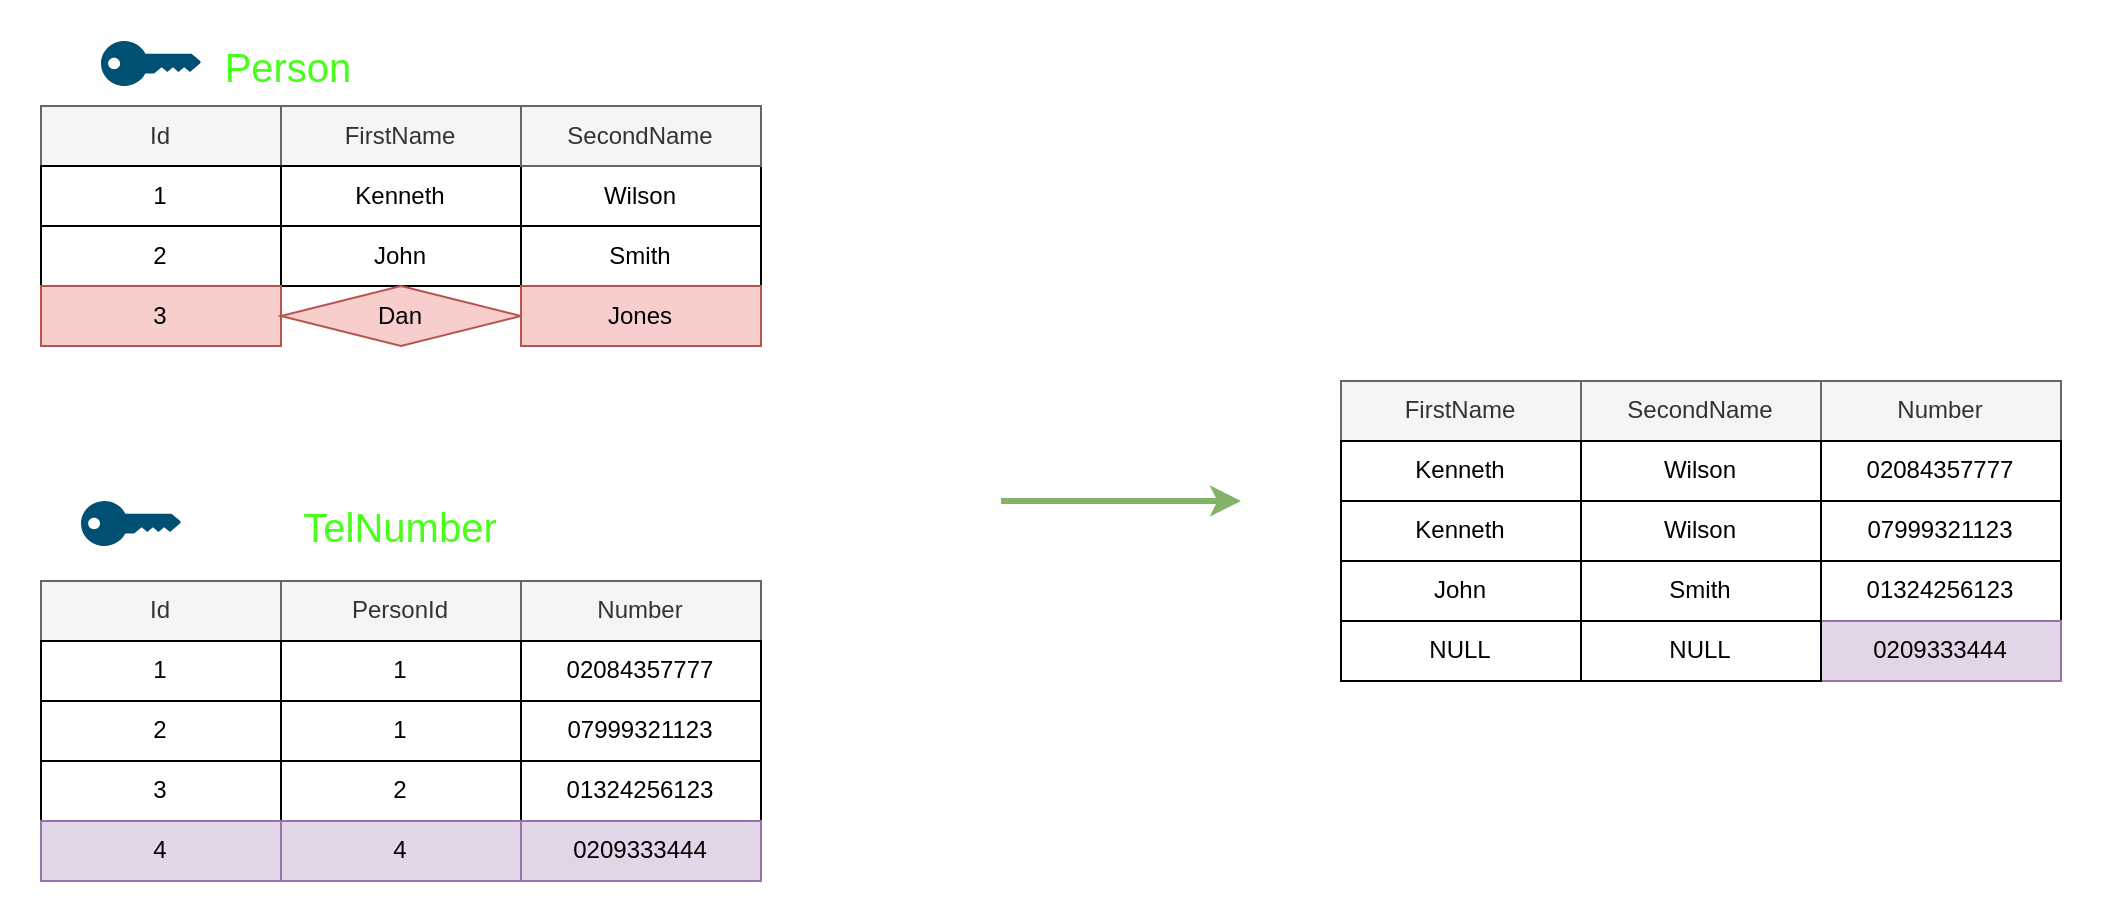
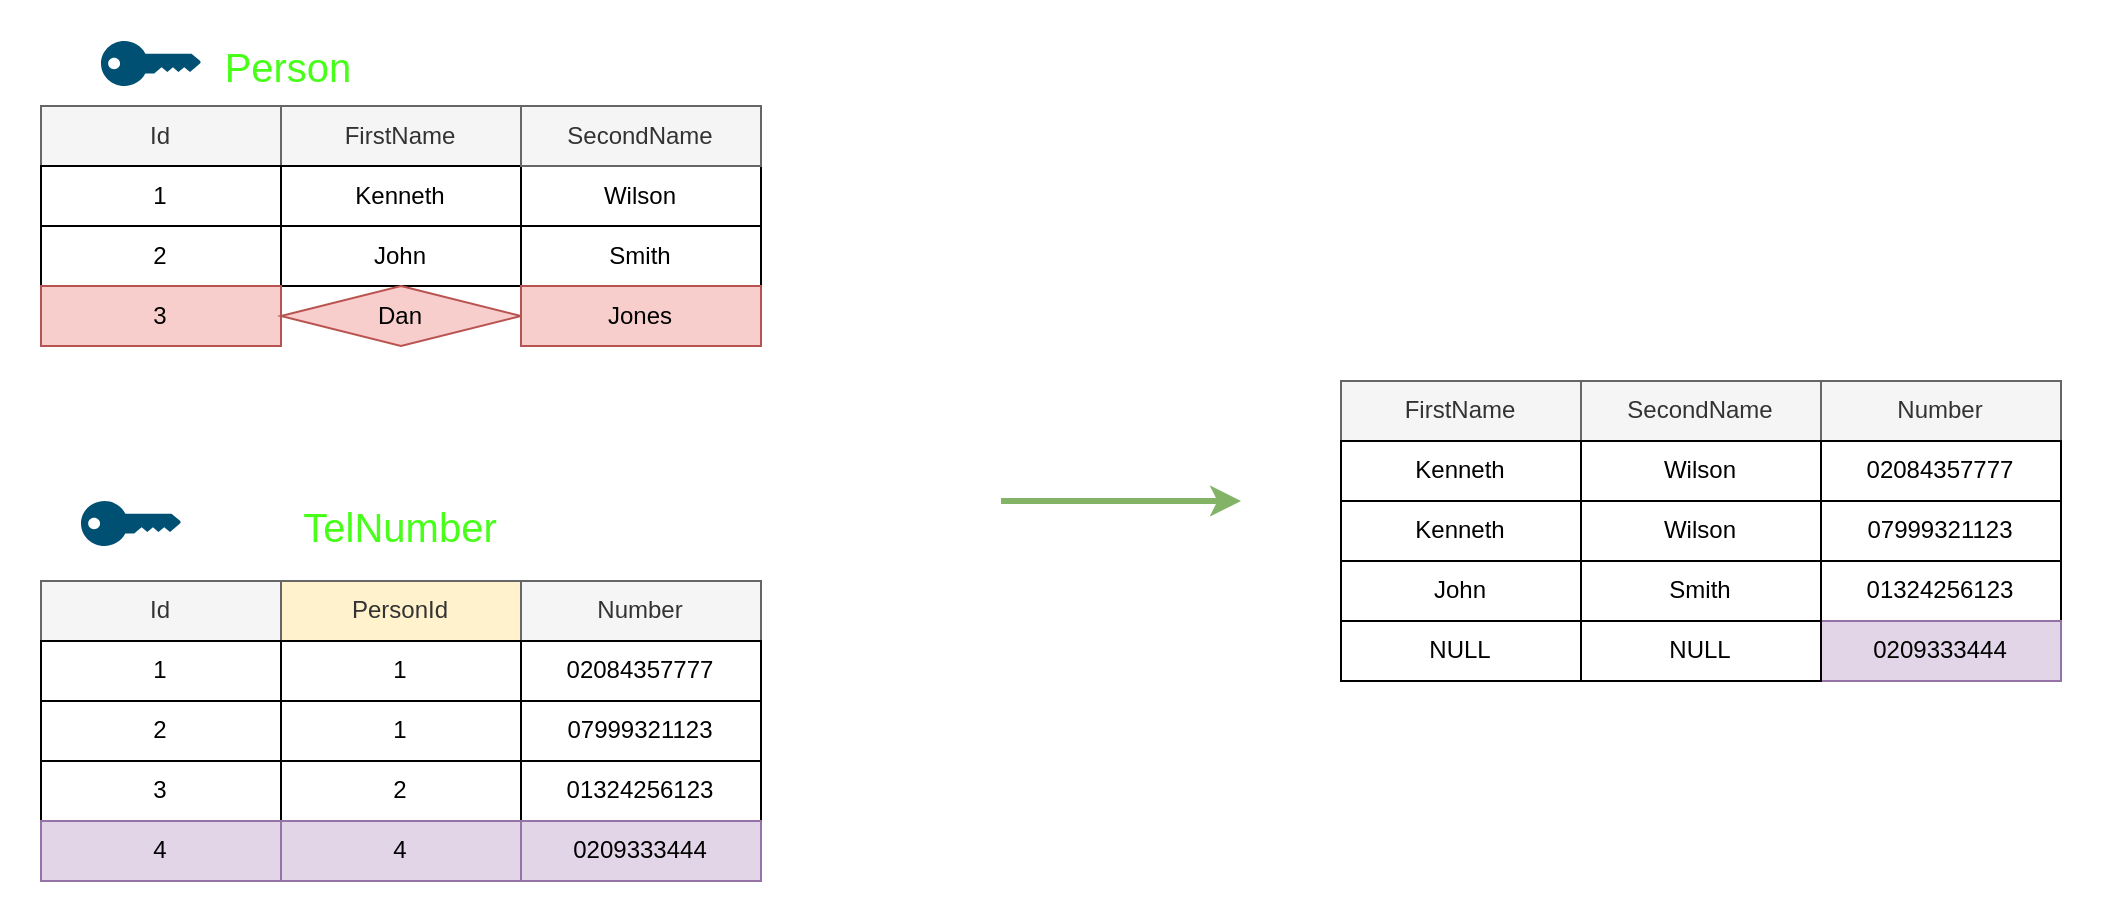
node "PersonId": fillcolor #f5f5f5 -> #fff2cc
